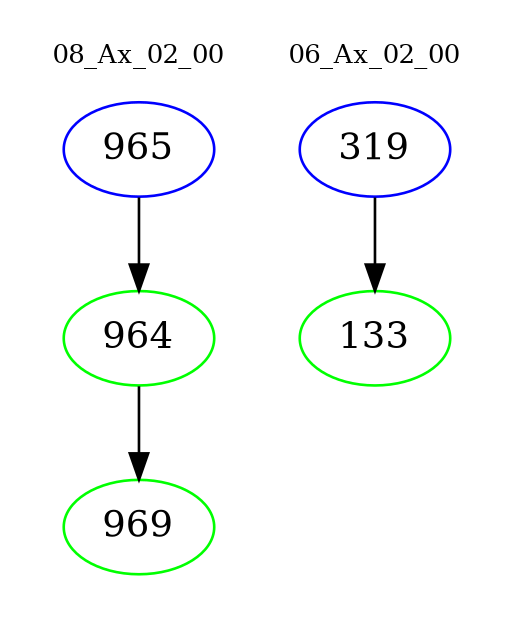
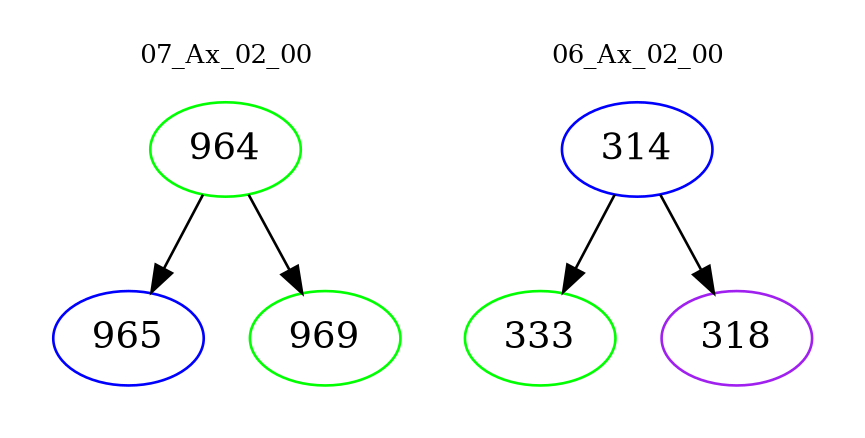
cluster "08_Ax_02_00": label "08_Ax_02_00" -> "07_Ax_02_00"
node "319": label "319" -> "314"
edge "965" -> "964": reversed
node "133": label "133" -> "333"
node "318": added
